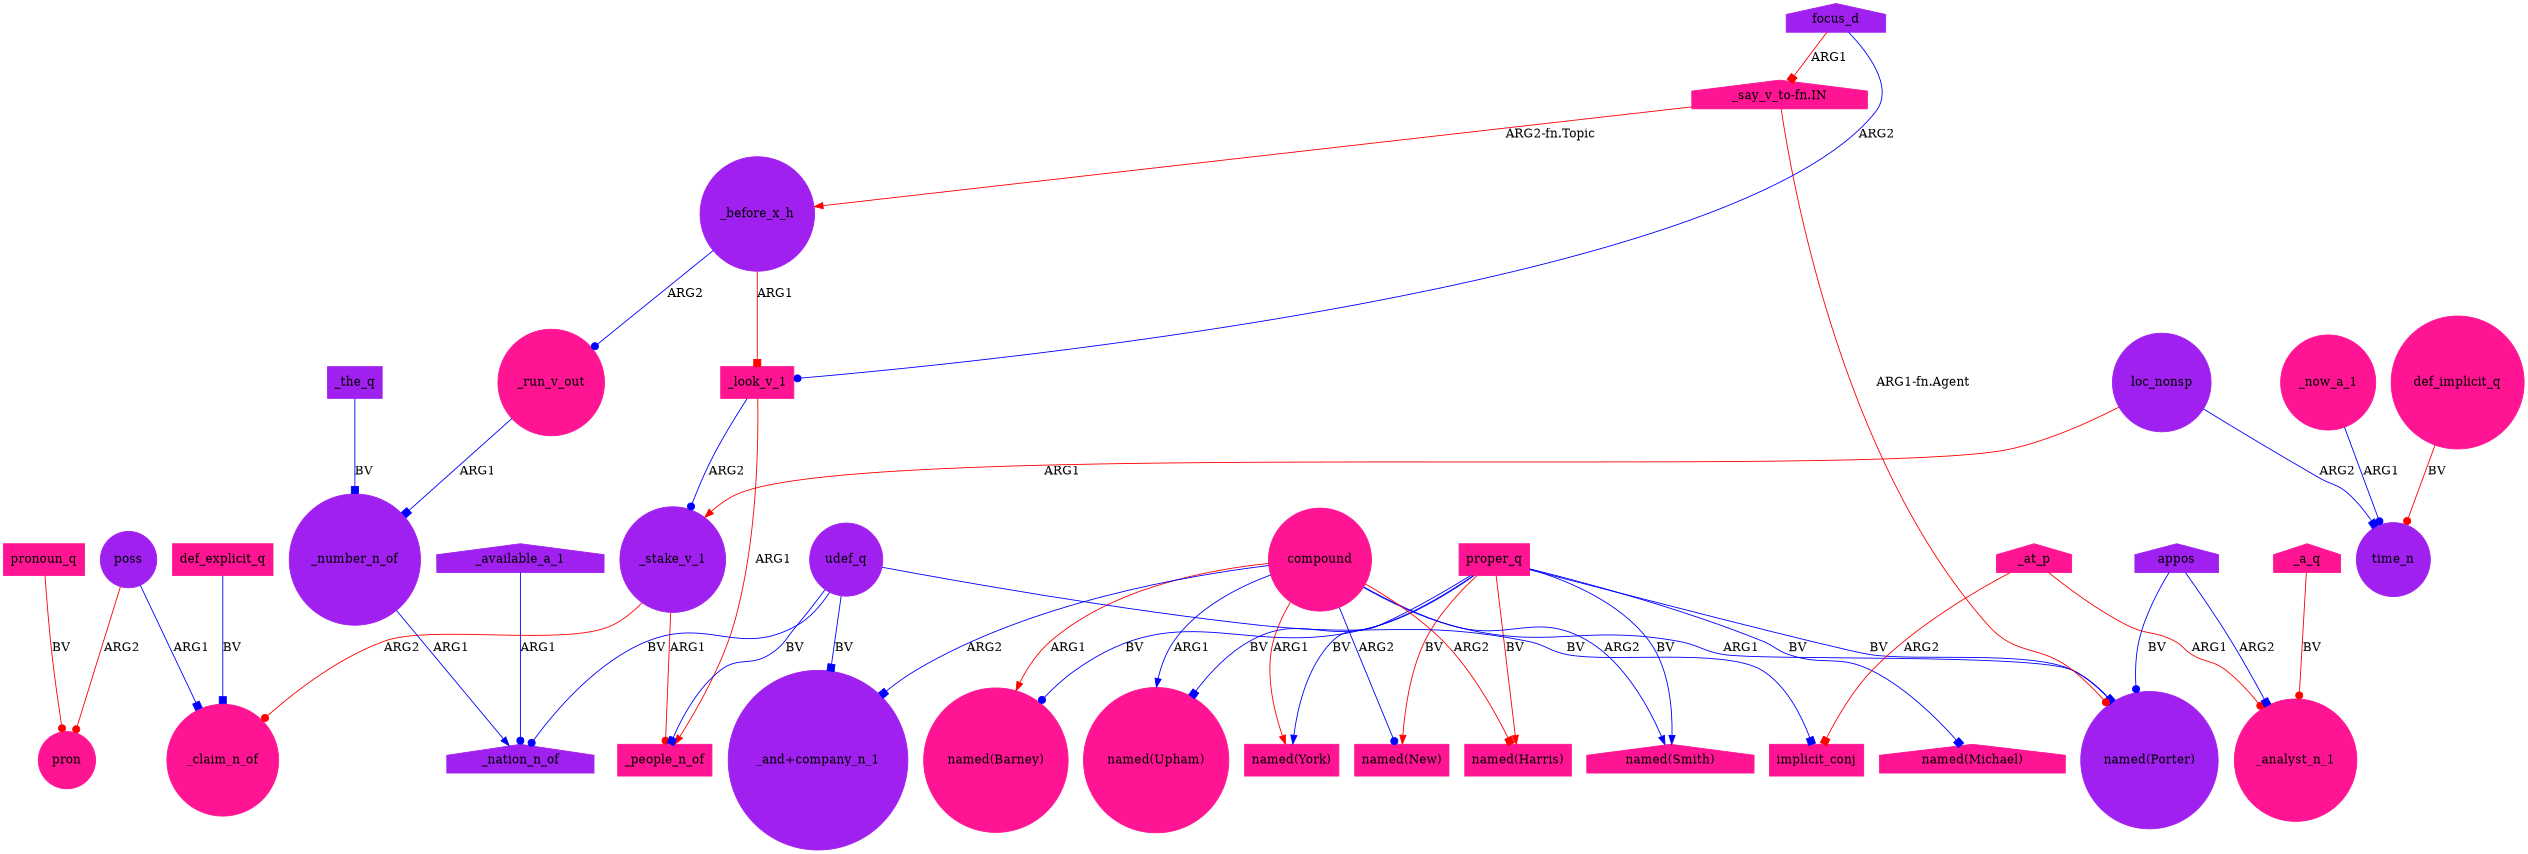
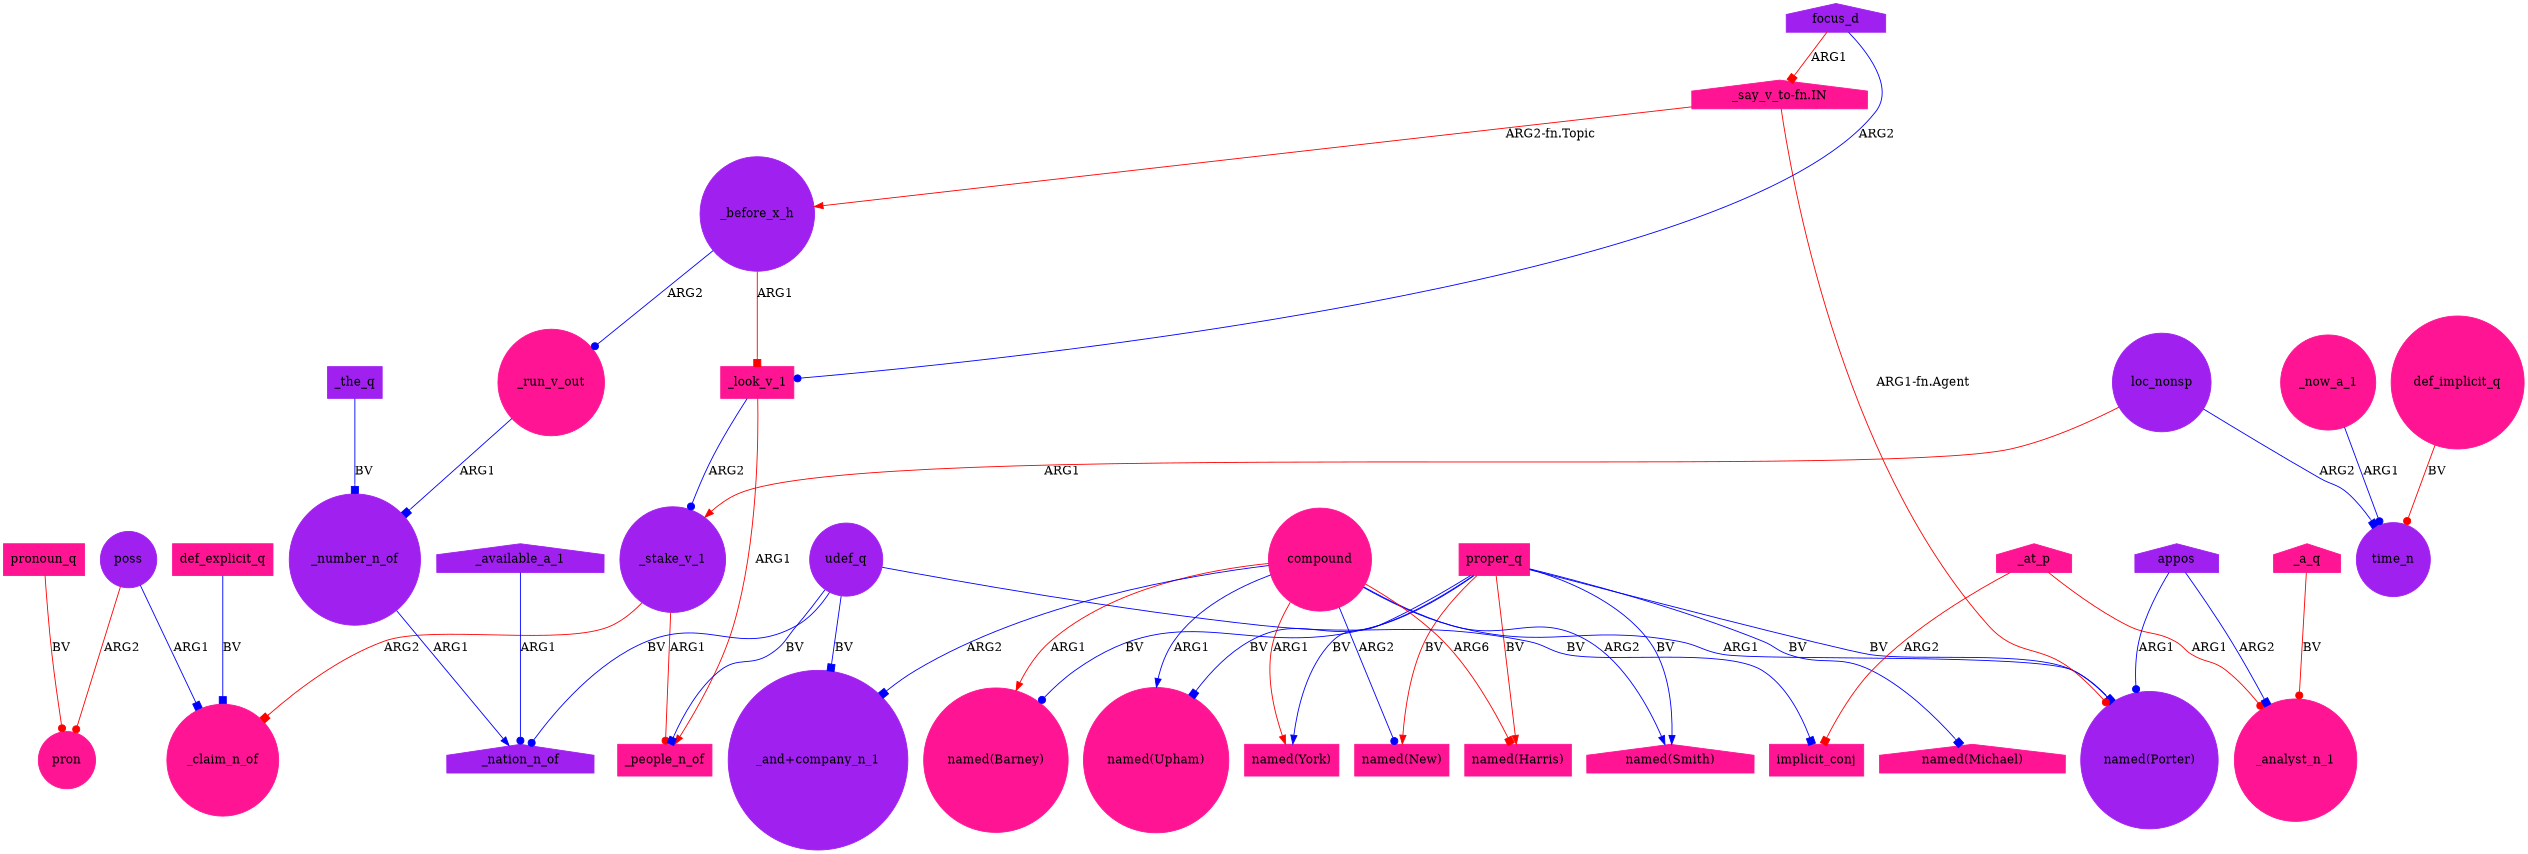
edge "_stake_v_1" -> "_claim_n_of": arrowhead dot -> box
edge "compound" -> "named(Harris)": label "ARG2" -> "ARG6"
edge "appos" -> "named(Porter)": label "BV" -> "ARG1"
